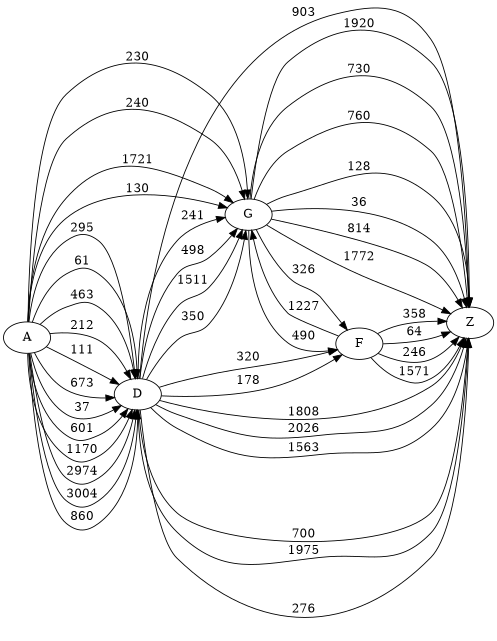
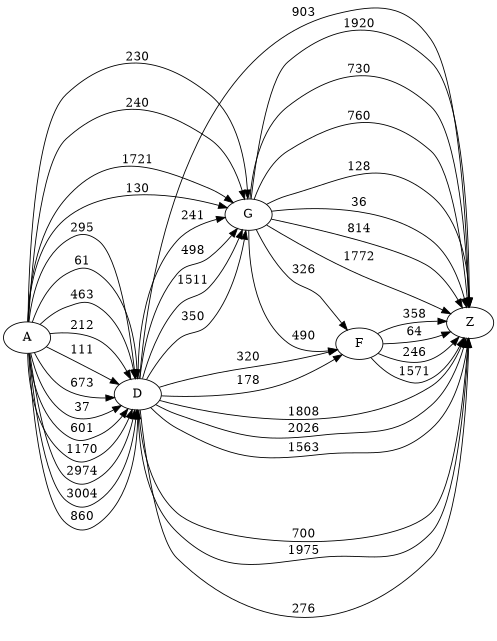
edge "F" -> "G": removed, label "1227"
